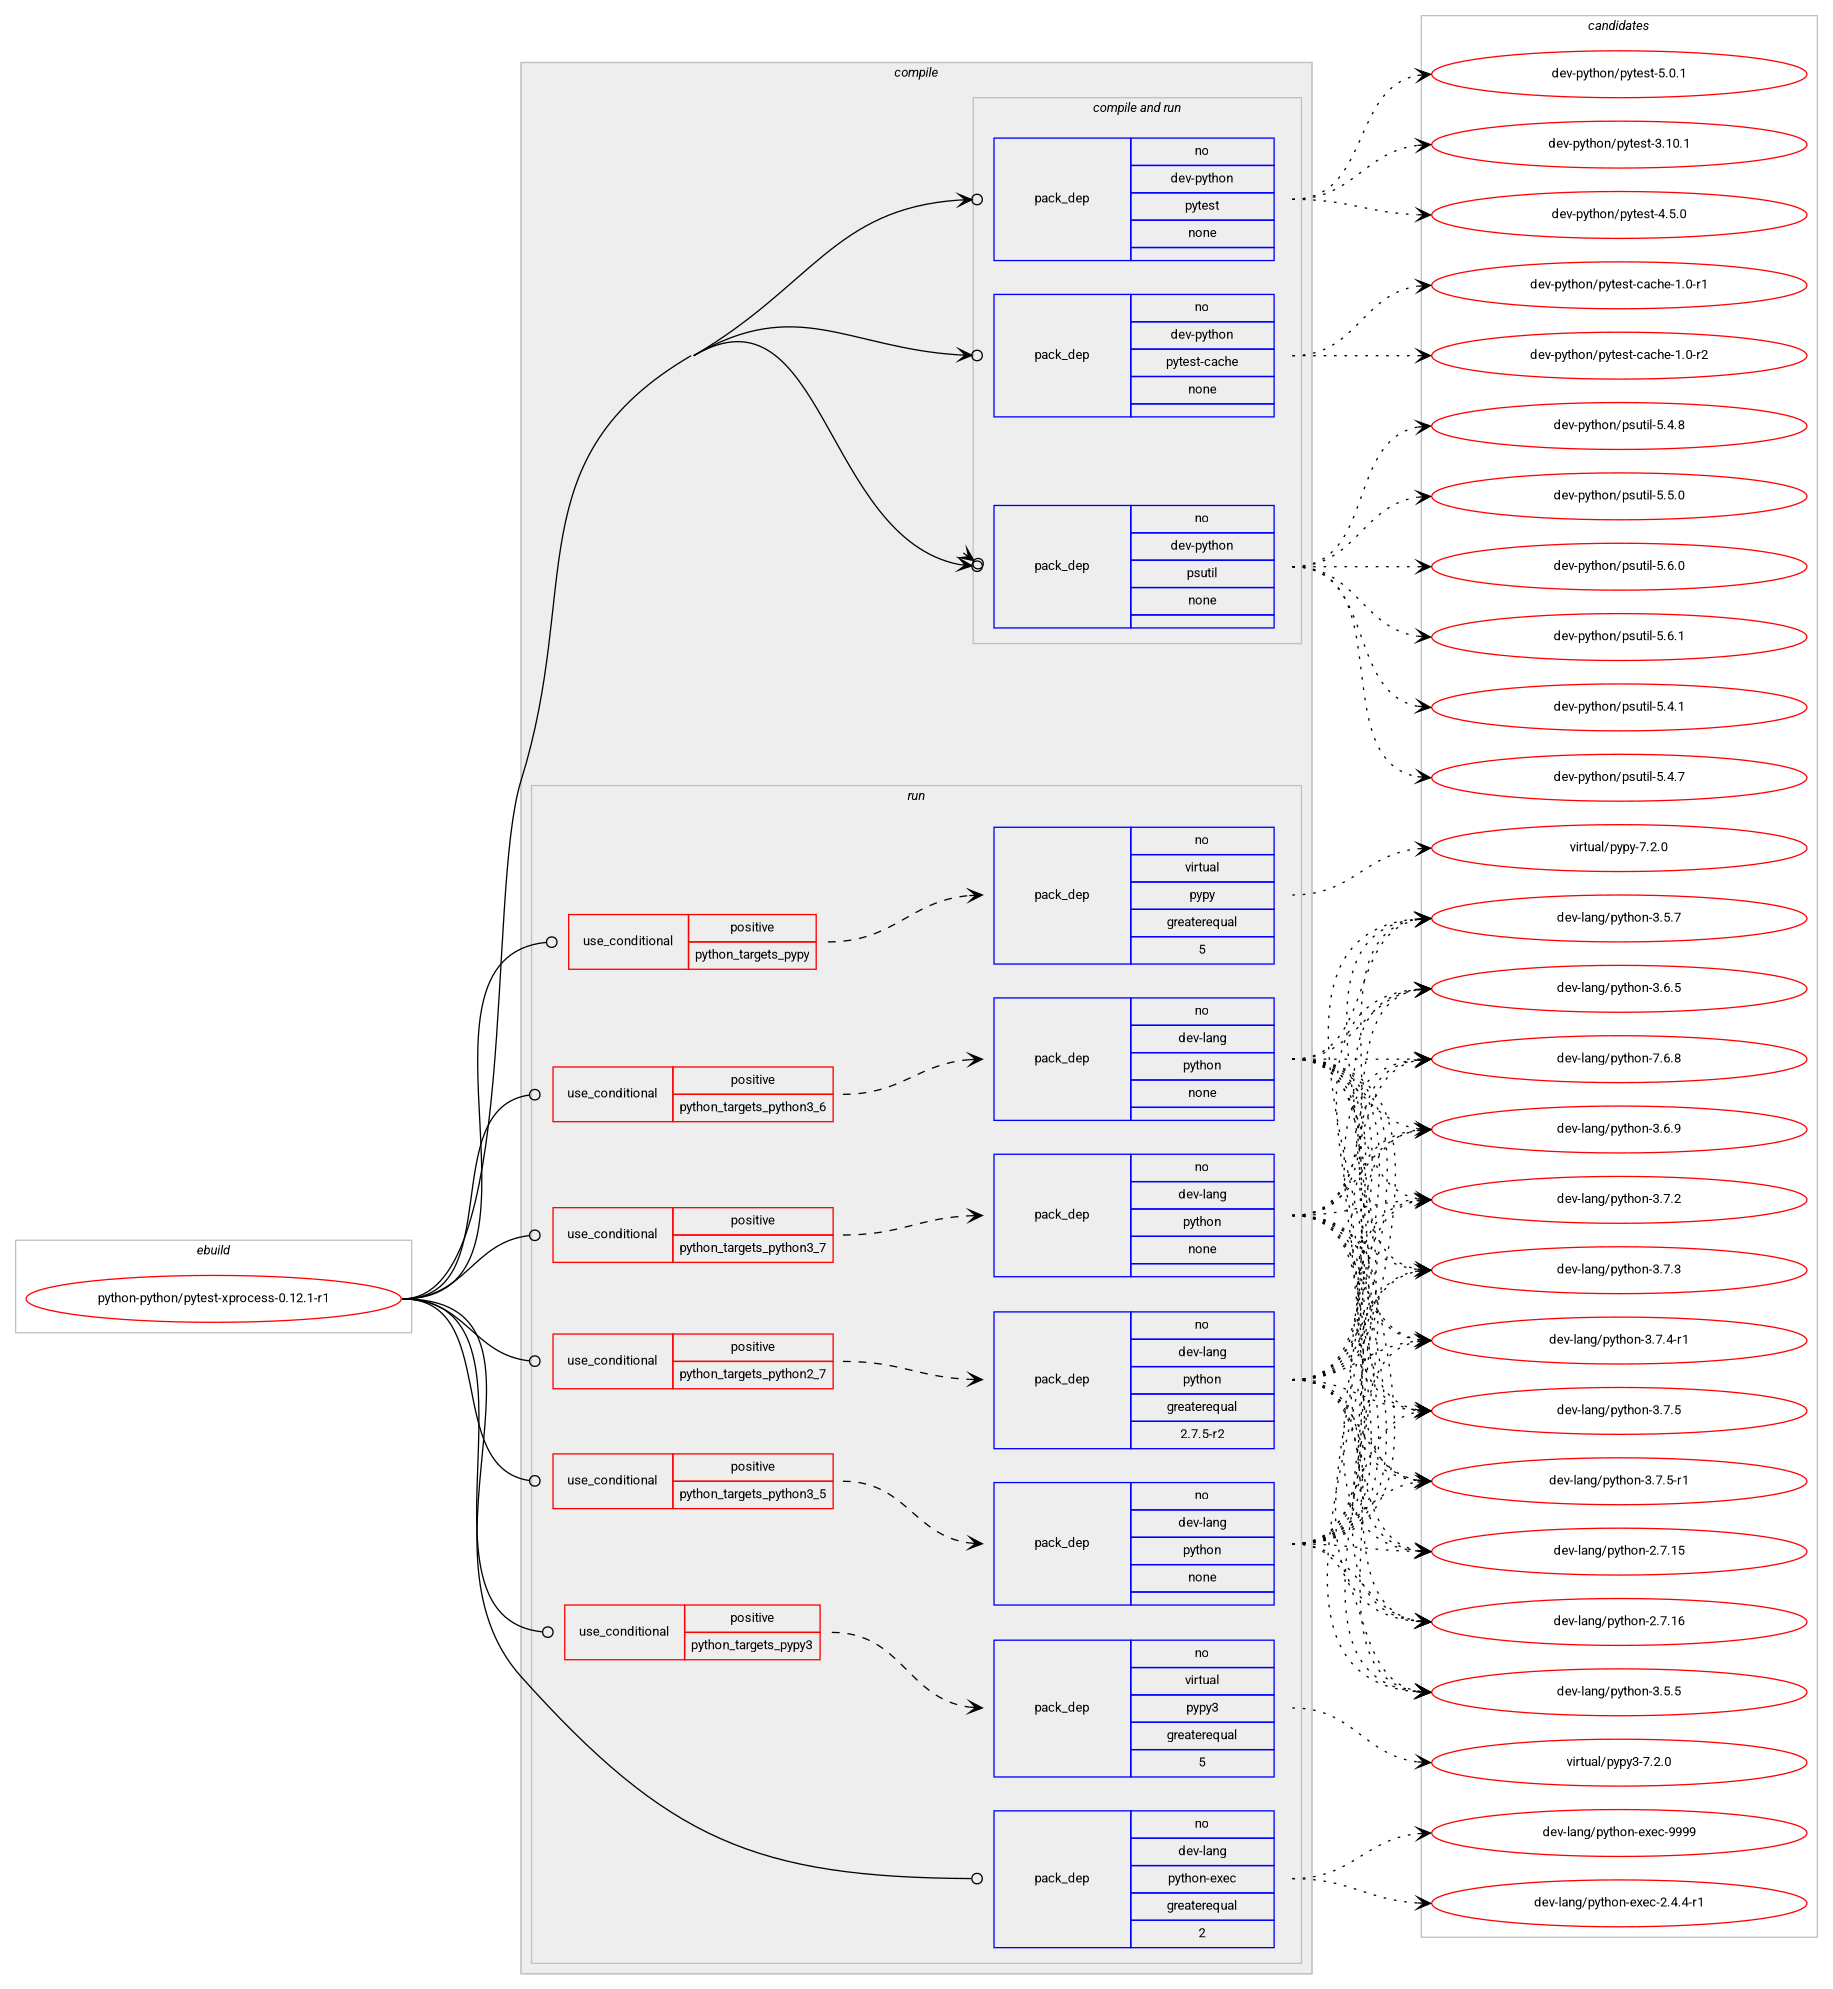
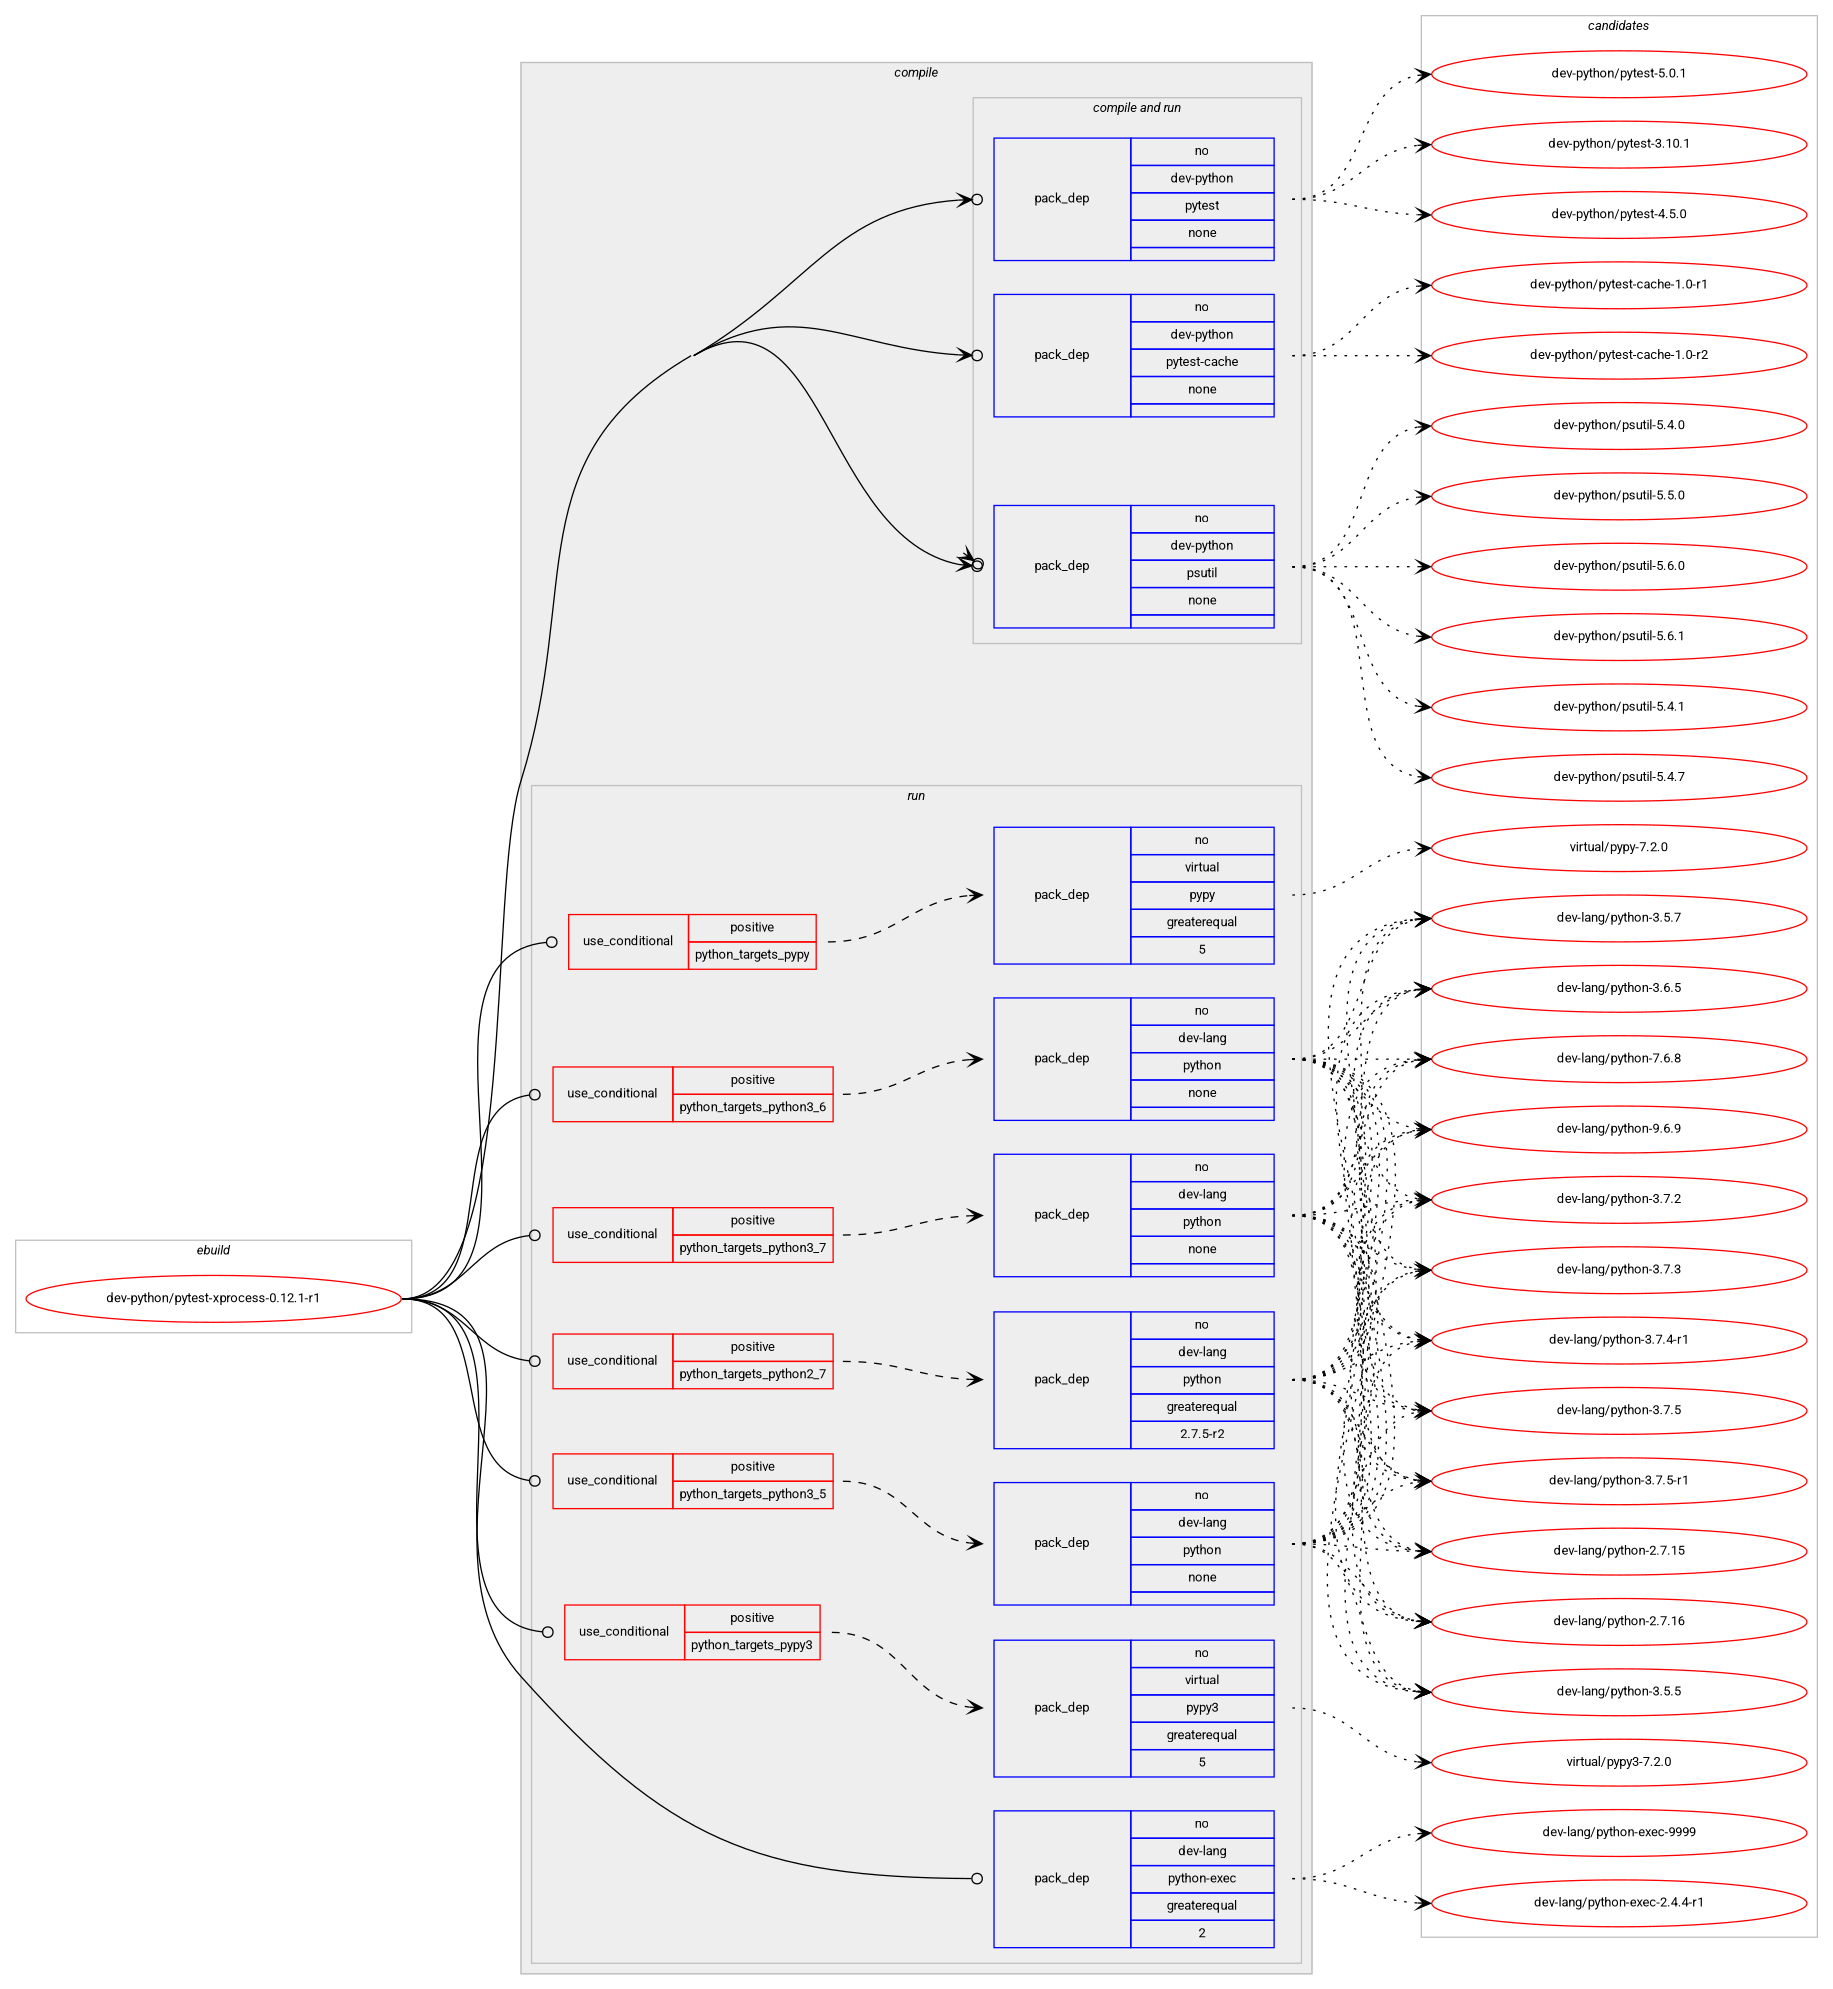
node "dev-python/psutil-5.4.8": label "dev-python/psutil-5.4.8" -> "dev-python/psutil-5.4.0"
node "dev-lang/python-3.6.9": label "dev-lang/python-3.6.9" -> "dev-lang/python-9.6.9"
node "python-python/pytest-xprocess-0.12.1-r1": label "python-python/pytest-xprocess-0.12.1-r1" -> "dev-python/pytest-xprocess-0.12.1-r1"
